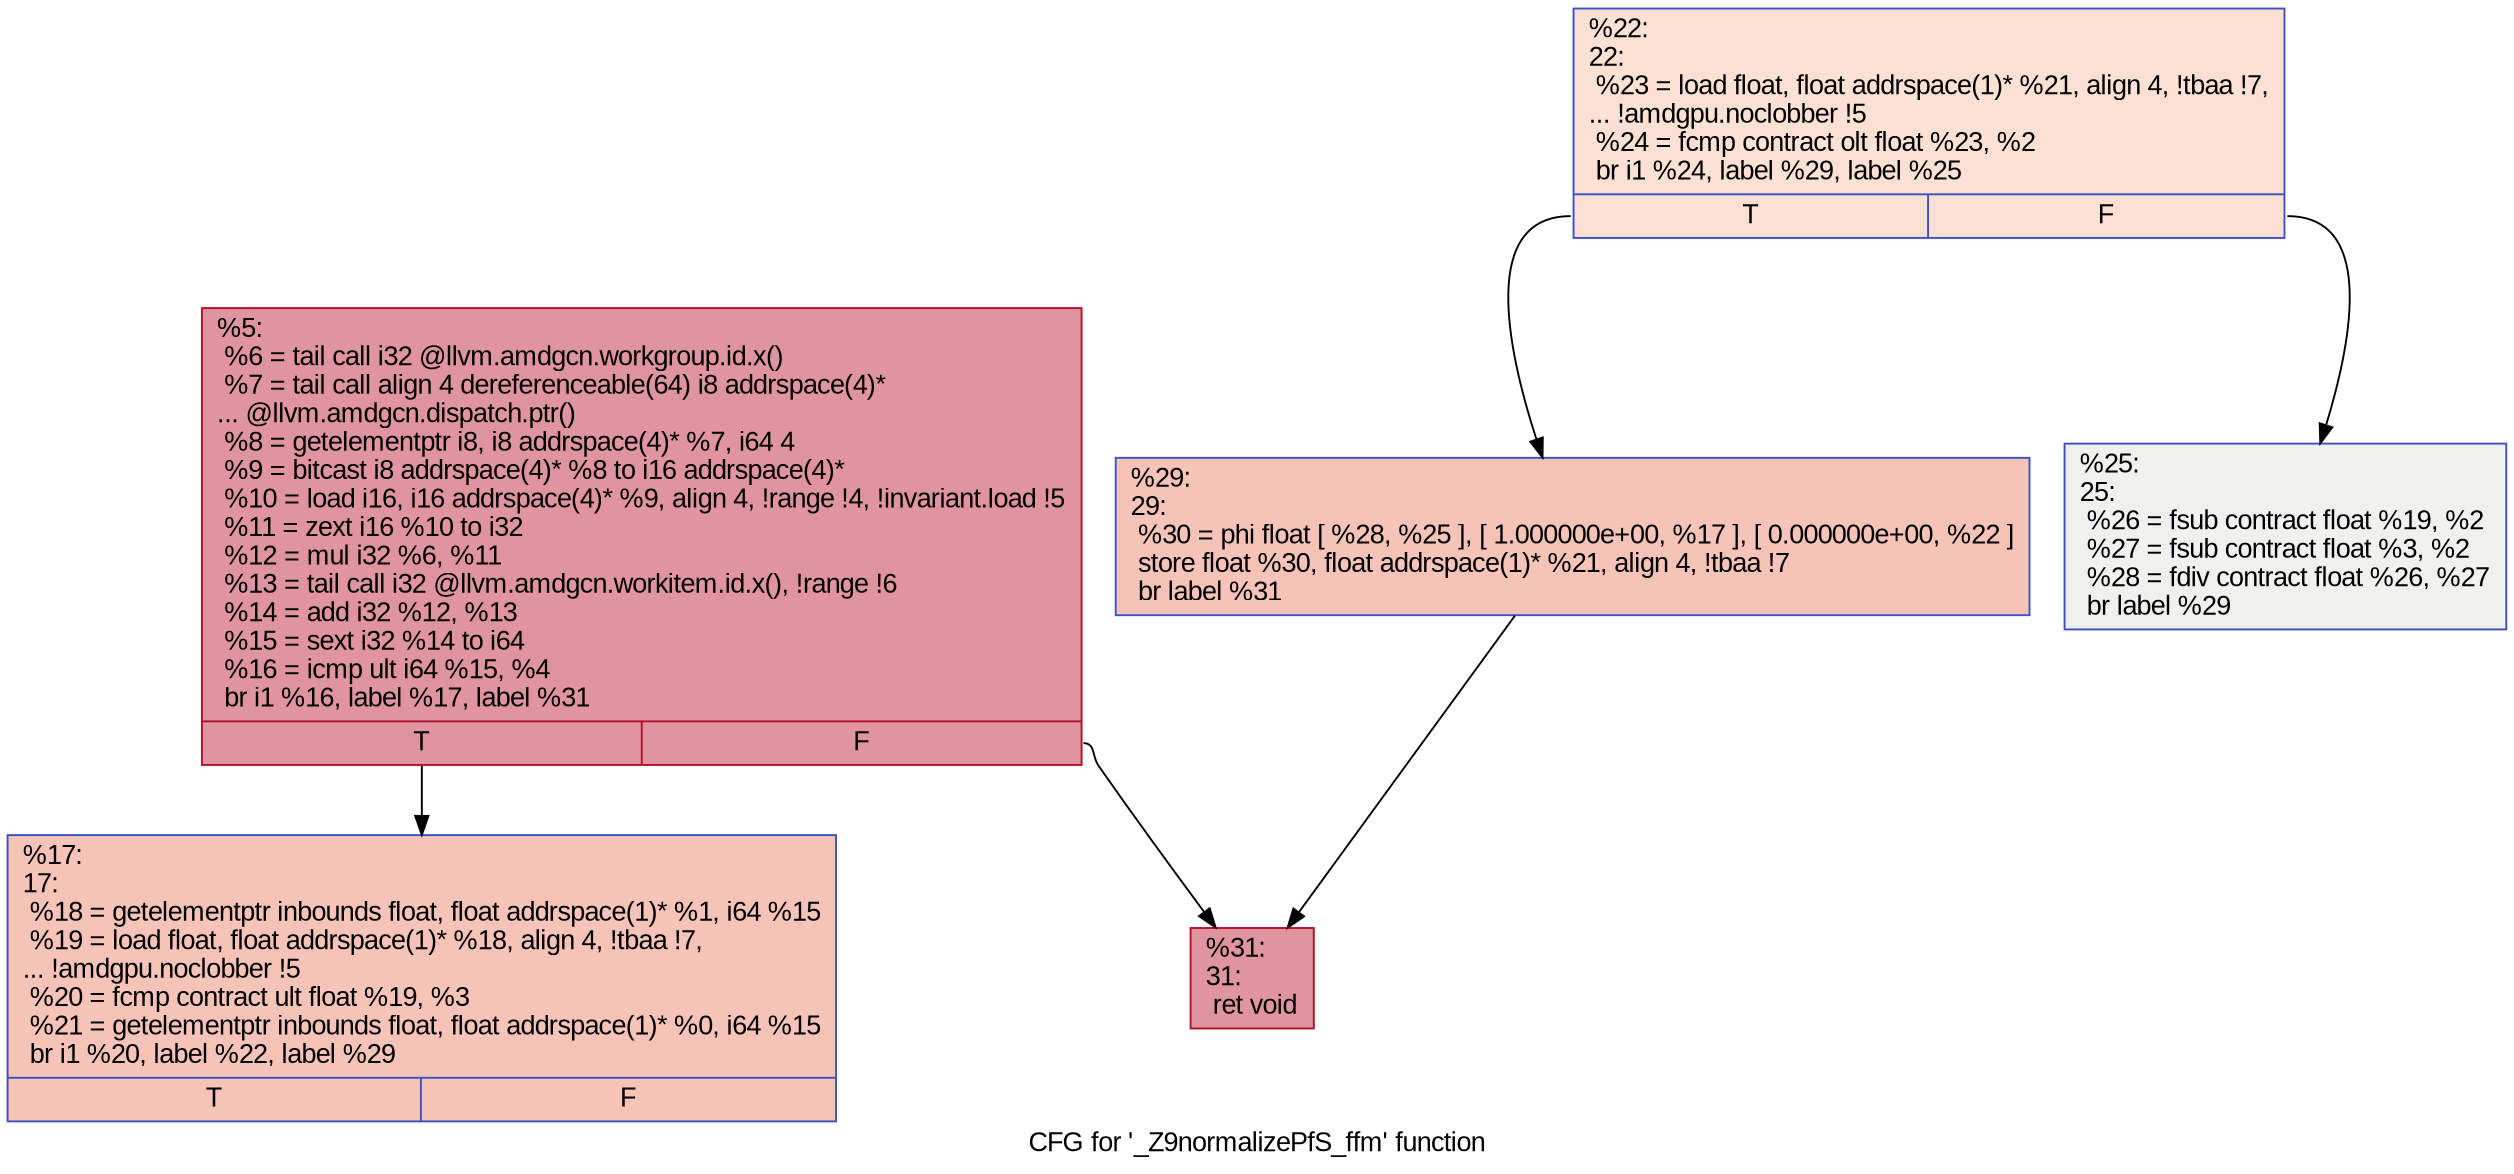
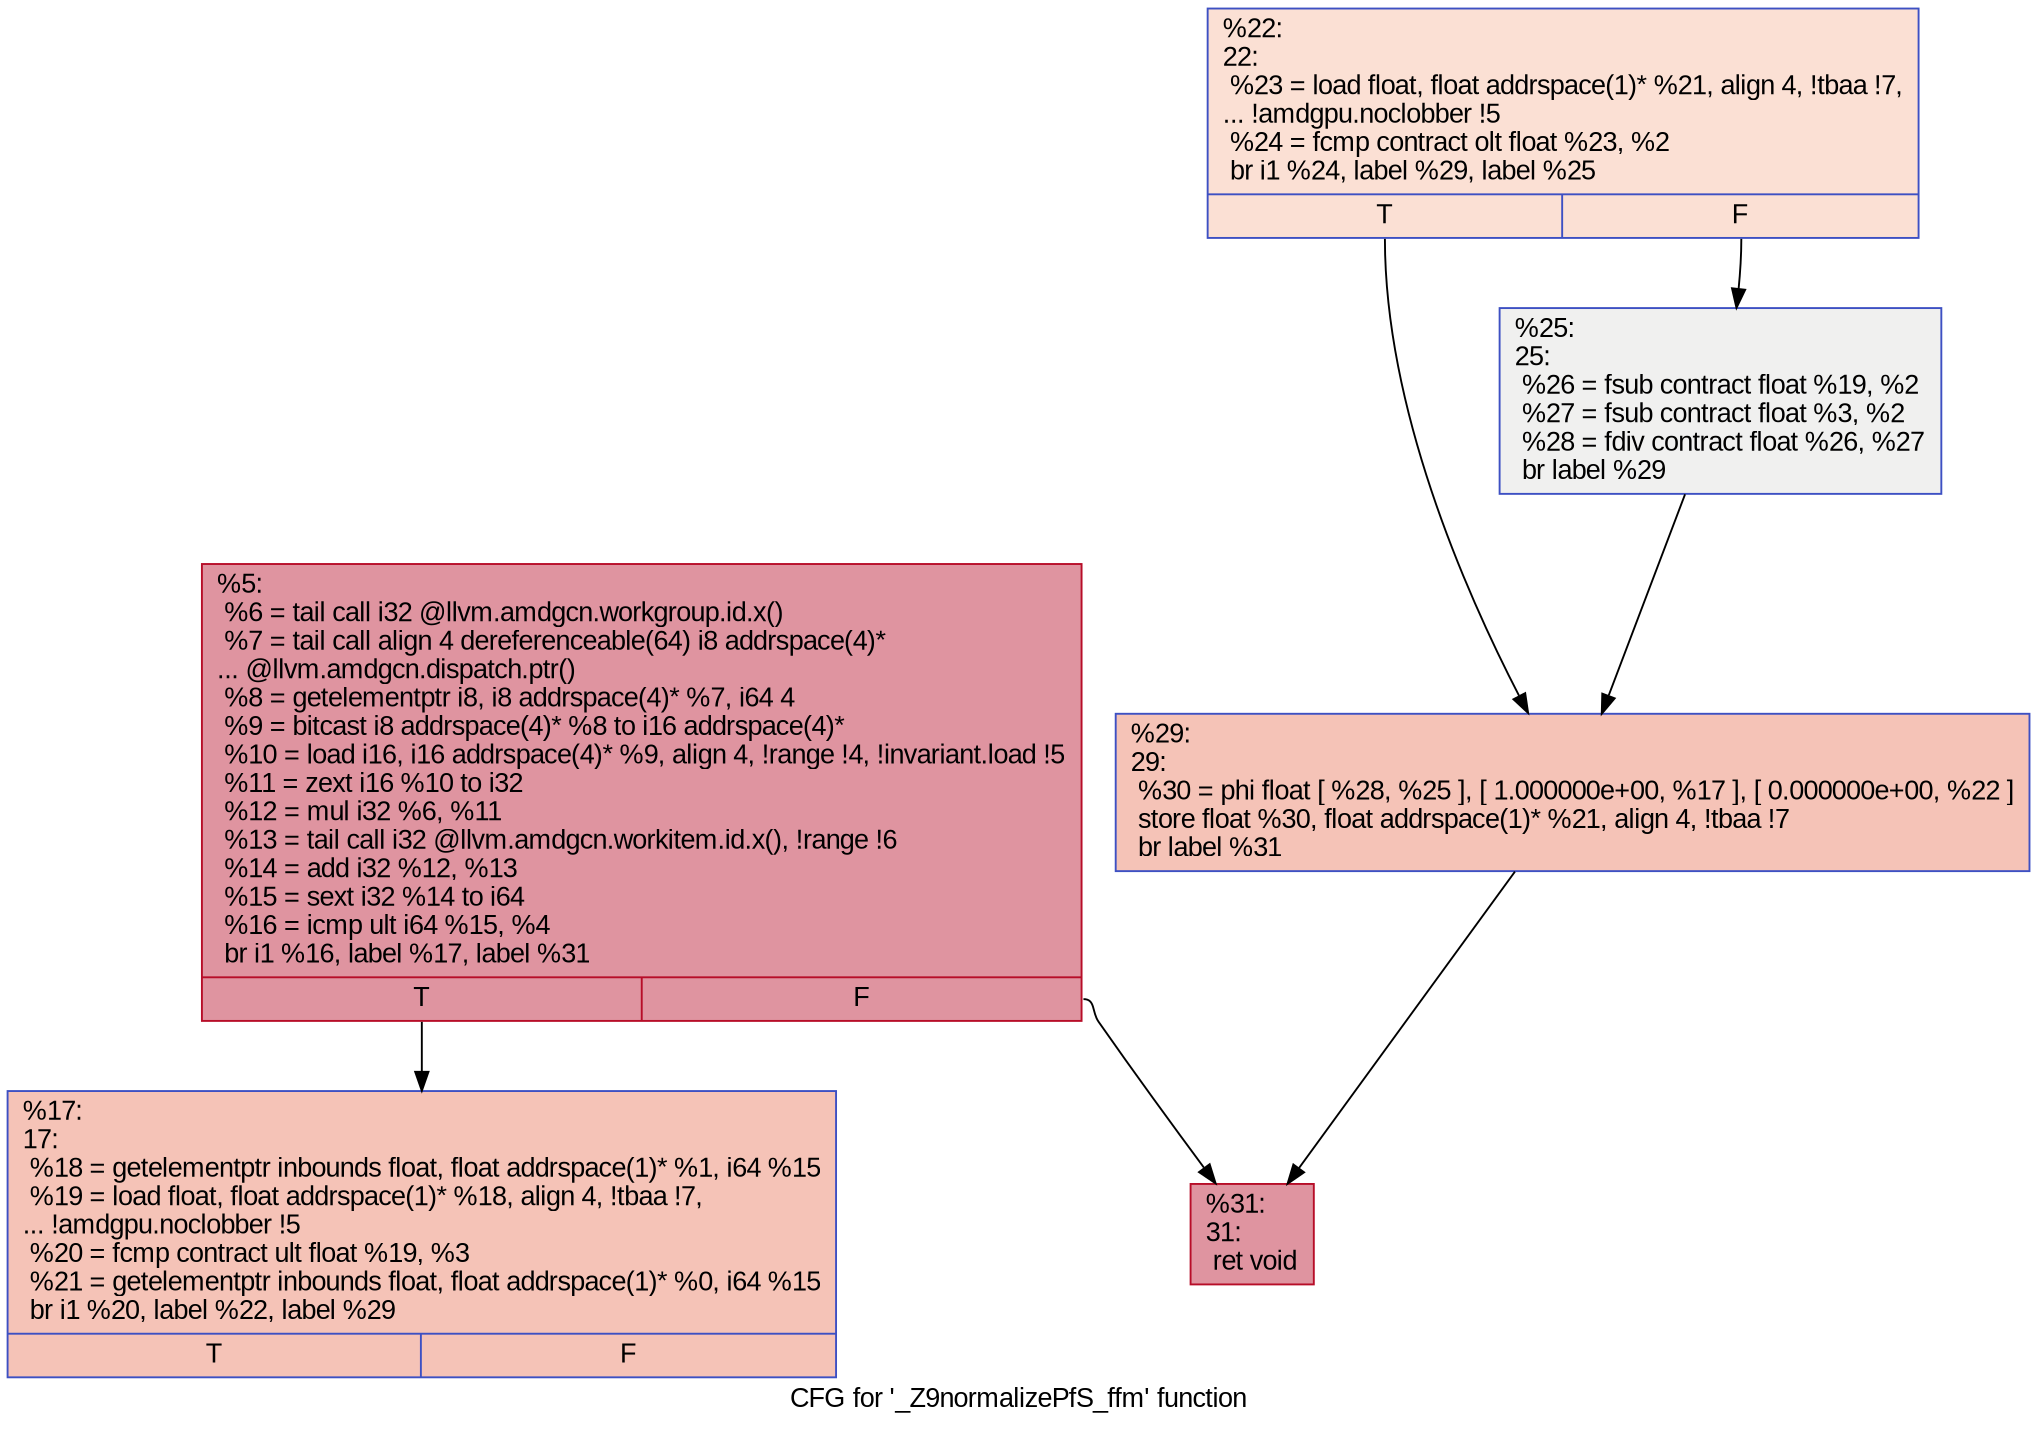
edge "%25:" -> "%29:": added
